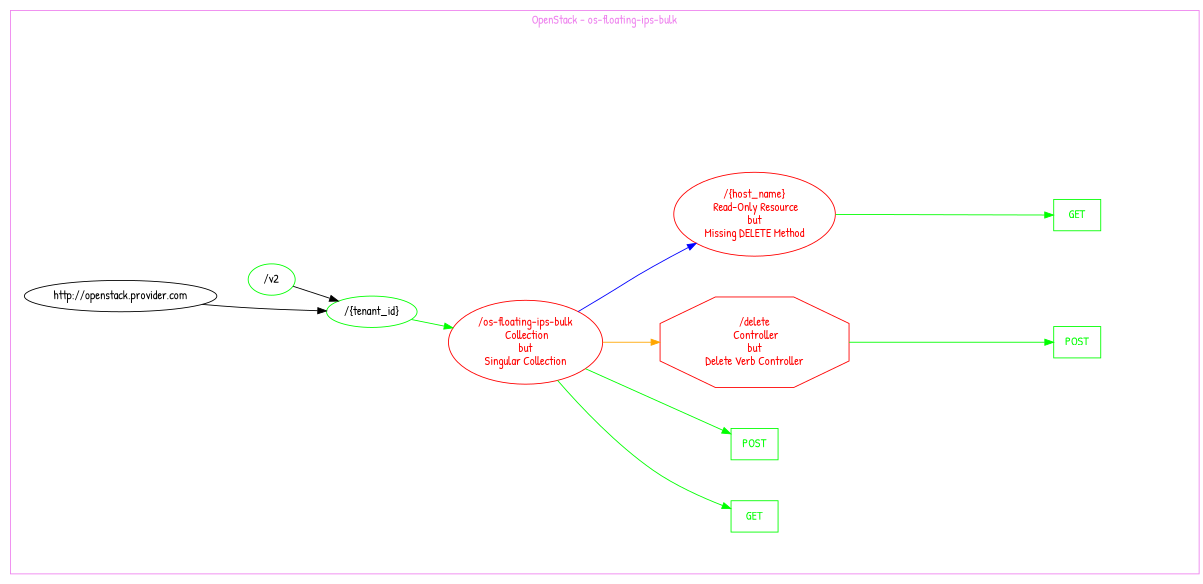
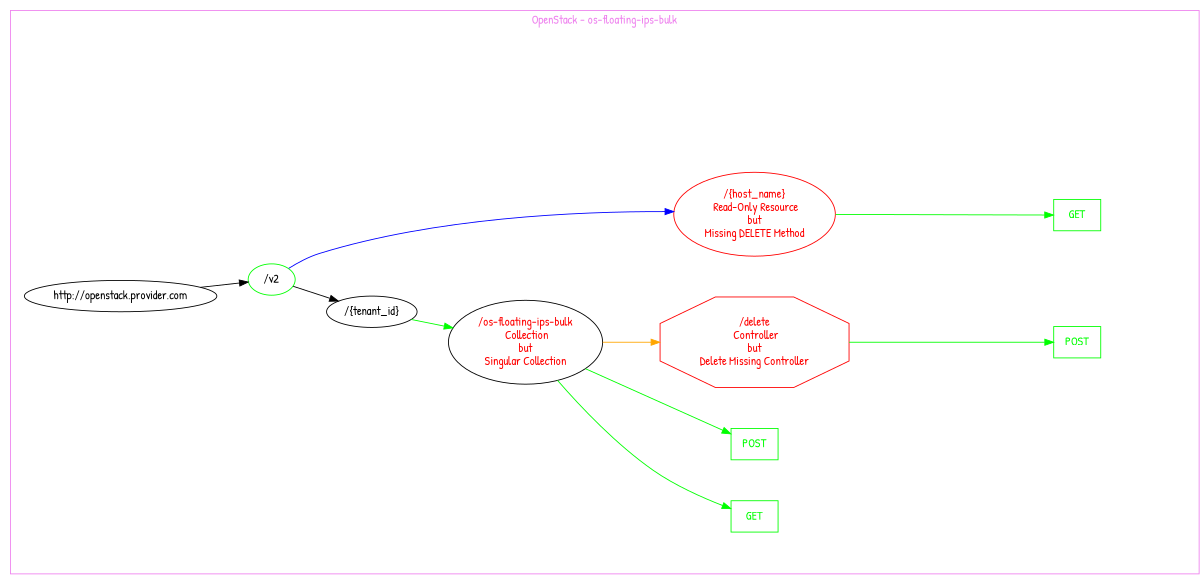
edge "/os-floating-ips-bulk Collection but Singular Collection" -> "/{host_name} Read-Only Resource but Missing DELETE Method": now "/v2" -> "/{host_name} Read-Only Resource but Missing DELETE Method"
edge "http://openstack.provider.com" -> "/{tenant_id}": now "http://openstack.provider.com" -> "/v2"
node "/{tenant_id}": color green -> black
node "/os-floating-ips-bulk Collection but Singular Collection": color red -> black
node "/delete Controller but Delete Verb Controller": label "/delete Controller but Delete Verb Controller" -> "/delete Controller but Delete Missing Controller"
